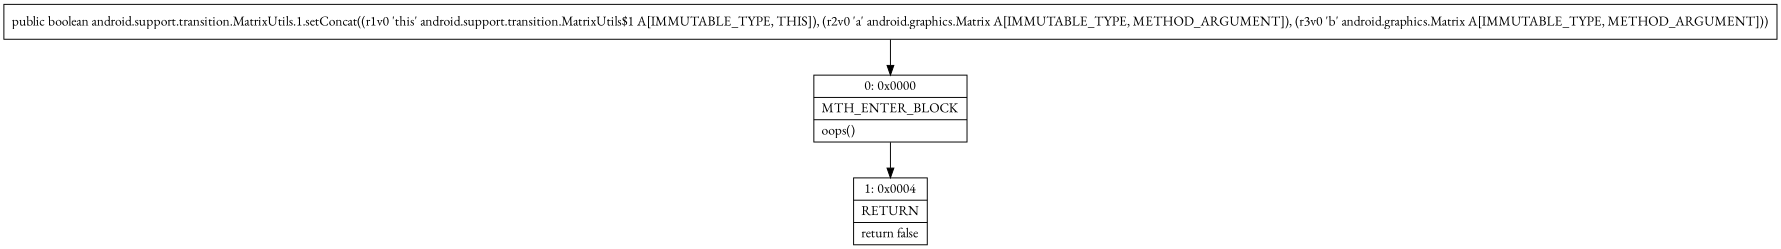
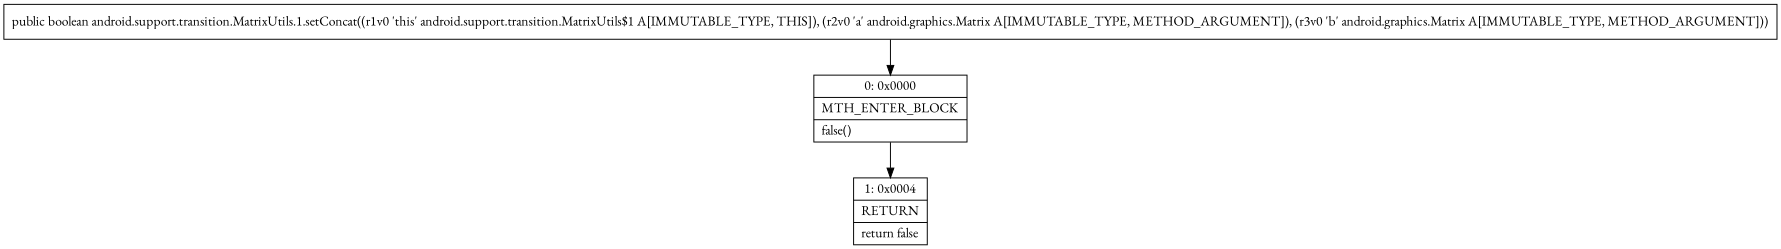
node "0: 0x0000": text "oops()" -> "false()"
